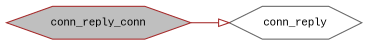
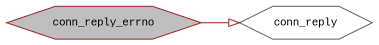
node "conn_reply_conn": label "conn_reply_conn" -> "conn_reply_errno"
